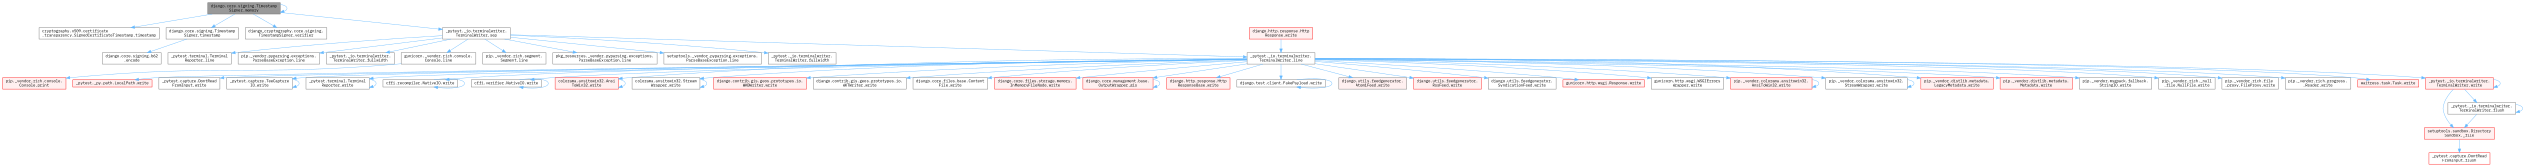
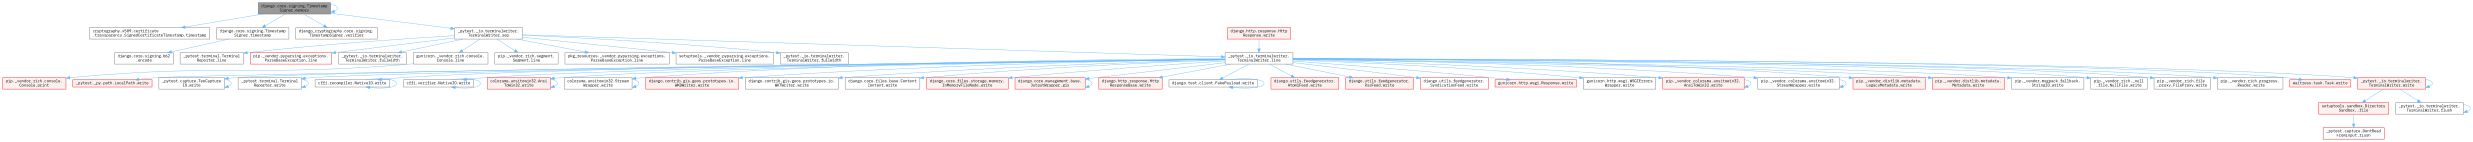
node "pip._vendor.pyparsing.exceptions. ParseBaseException.line": color grey40 -> red
node "_pytest.capture.DontRead FromInput.write": removed
node "django.core.files.base.Content File.write": label "django.core.files.base.Content File.write" -> "django.core.files.base.Content Content.write"
node "django.utils.feedgenerator. Atom1Feed.write": color grey40 -> red
node "django.utils.feedgenerator. SyndicationFeed.write": color grey40 -> red
edge "_pytest._io.terminalwriter. TerminalWriter.flush" -> "setuptools.sandbox.Directory Sandbox._file": removed
